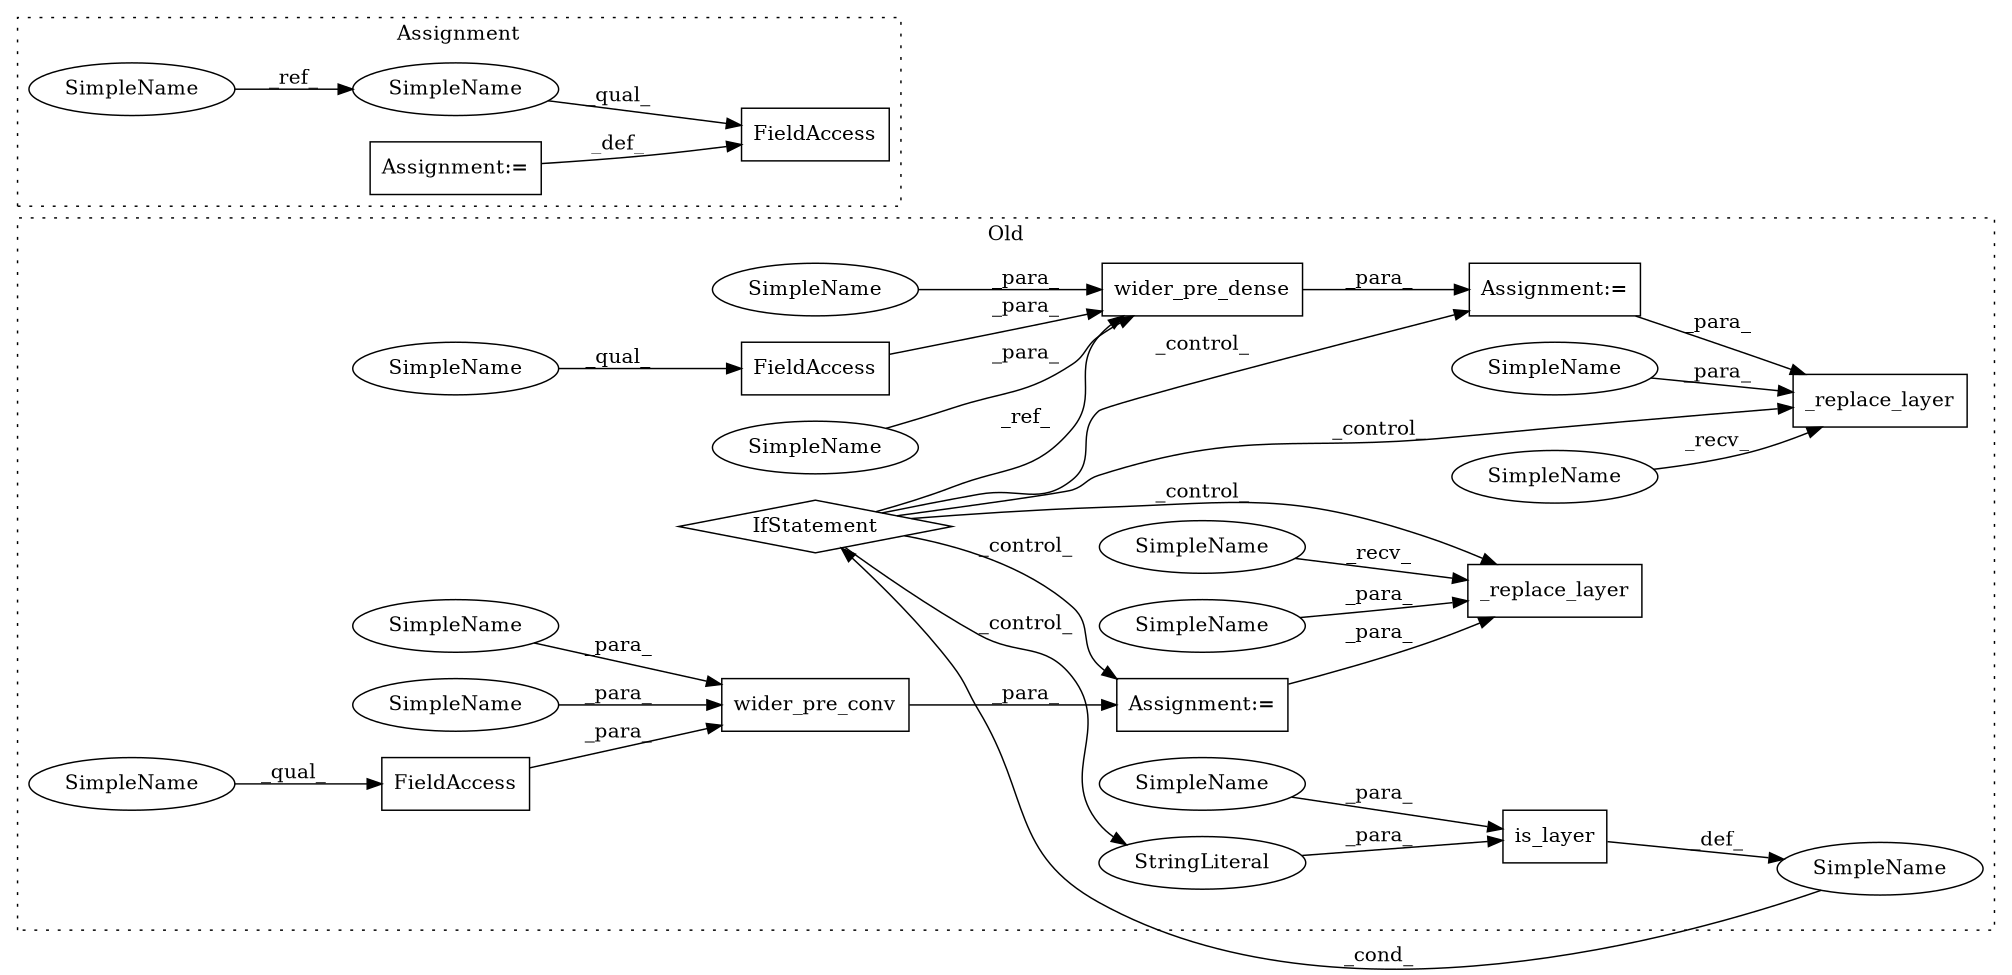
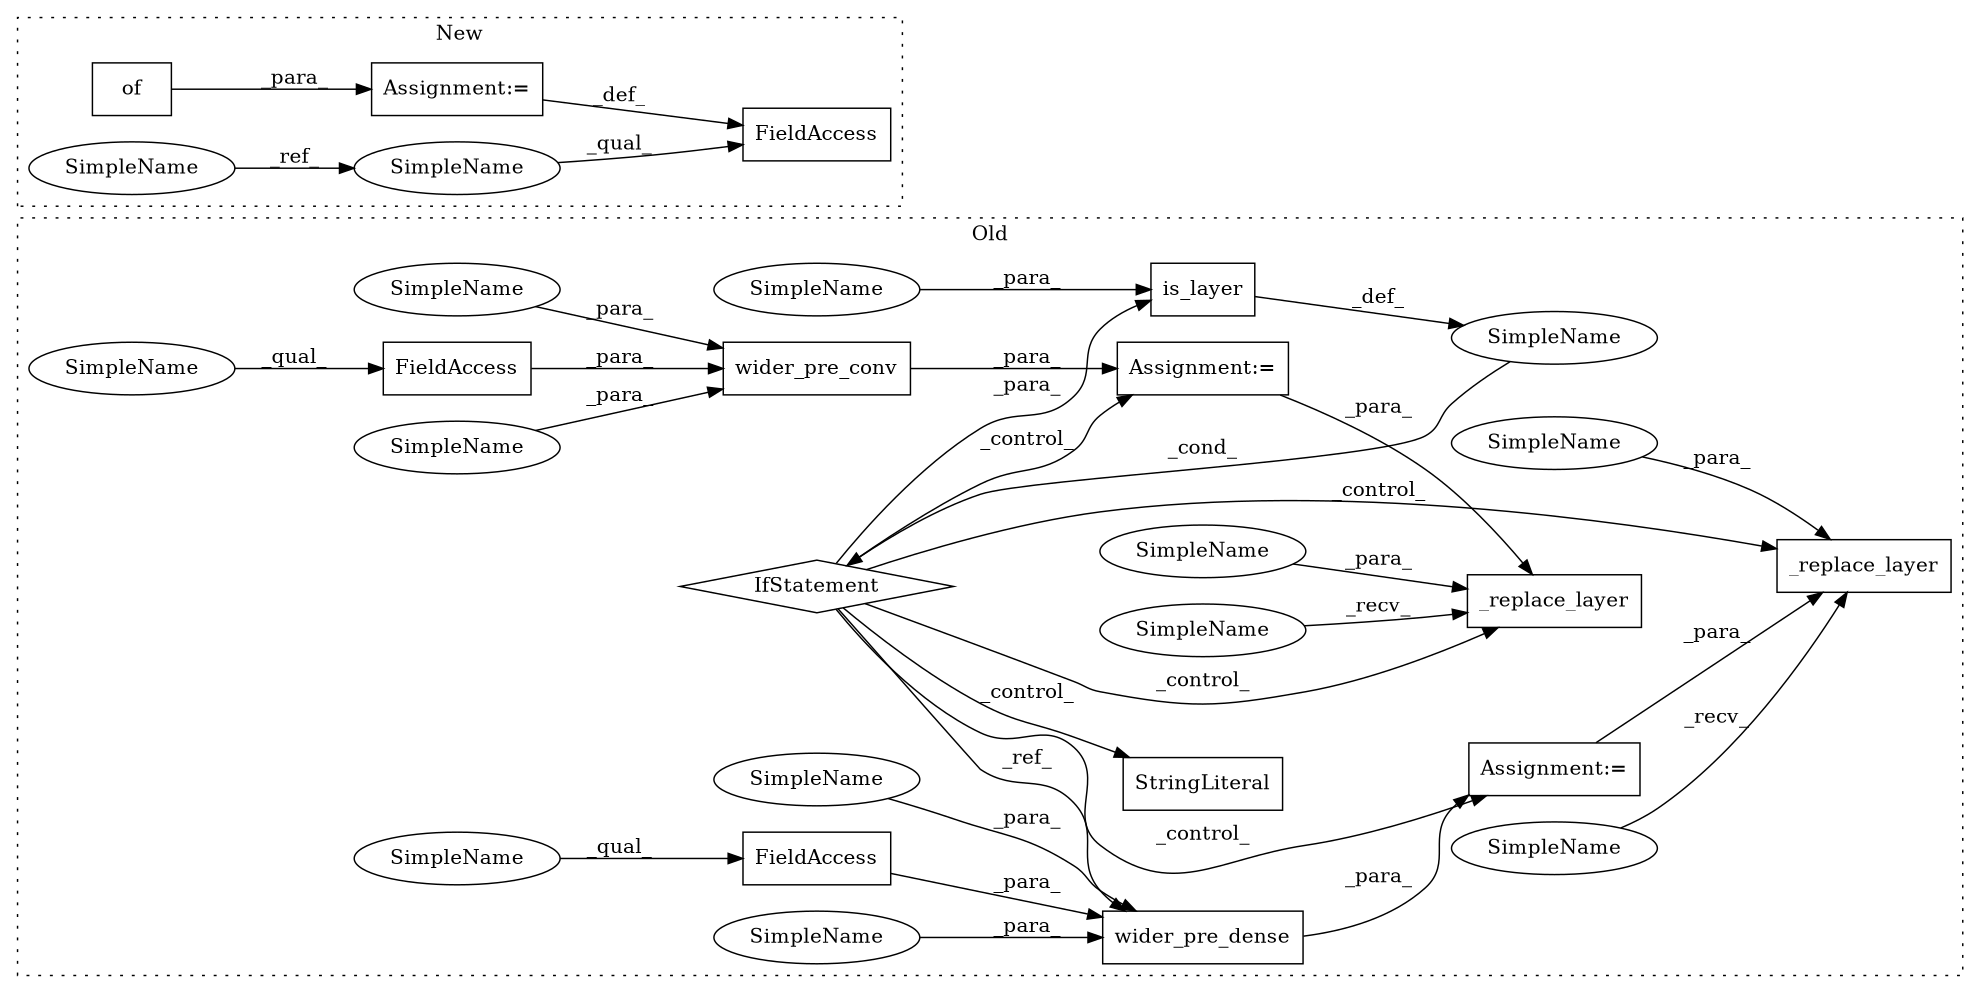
cluster "Assignment": label "Assignment" -> "New"
node "of": added
edge "StringLiteral" -> "is_layer": now "IfStatement" -> "is_layer"
node "StringLiteral": shape ellipse -> box
